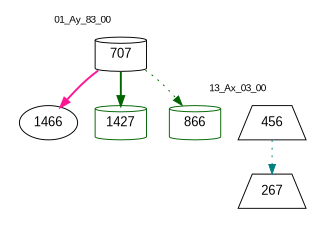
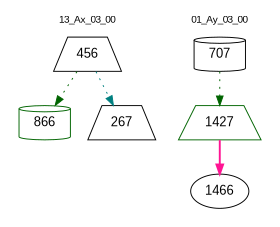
cluster "01_Ay_83_00": label "01_Ay_83_00" -> "01_Ay_03_00"
edge "707" -> "1466": now "1427" -> "1466"
edge "707" -> "1427": style bold -> dotted
edge "707" -> "866": now "456" -> "866"
node "1427": shape cylinder -> trapezium
